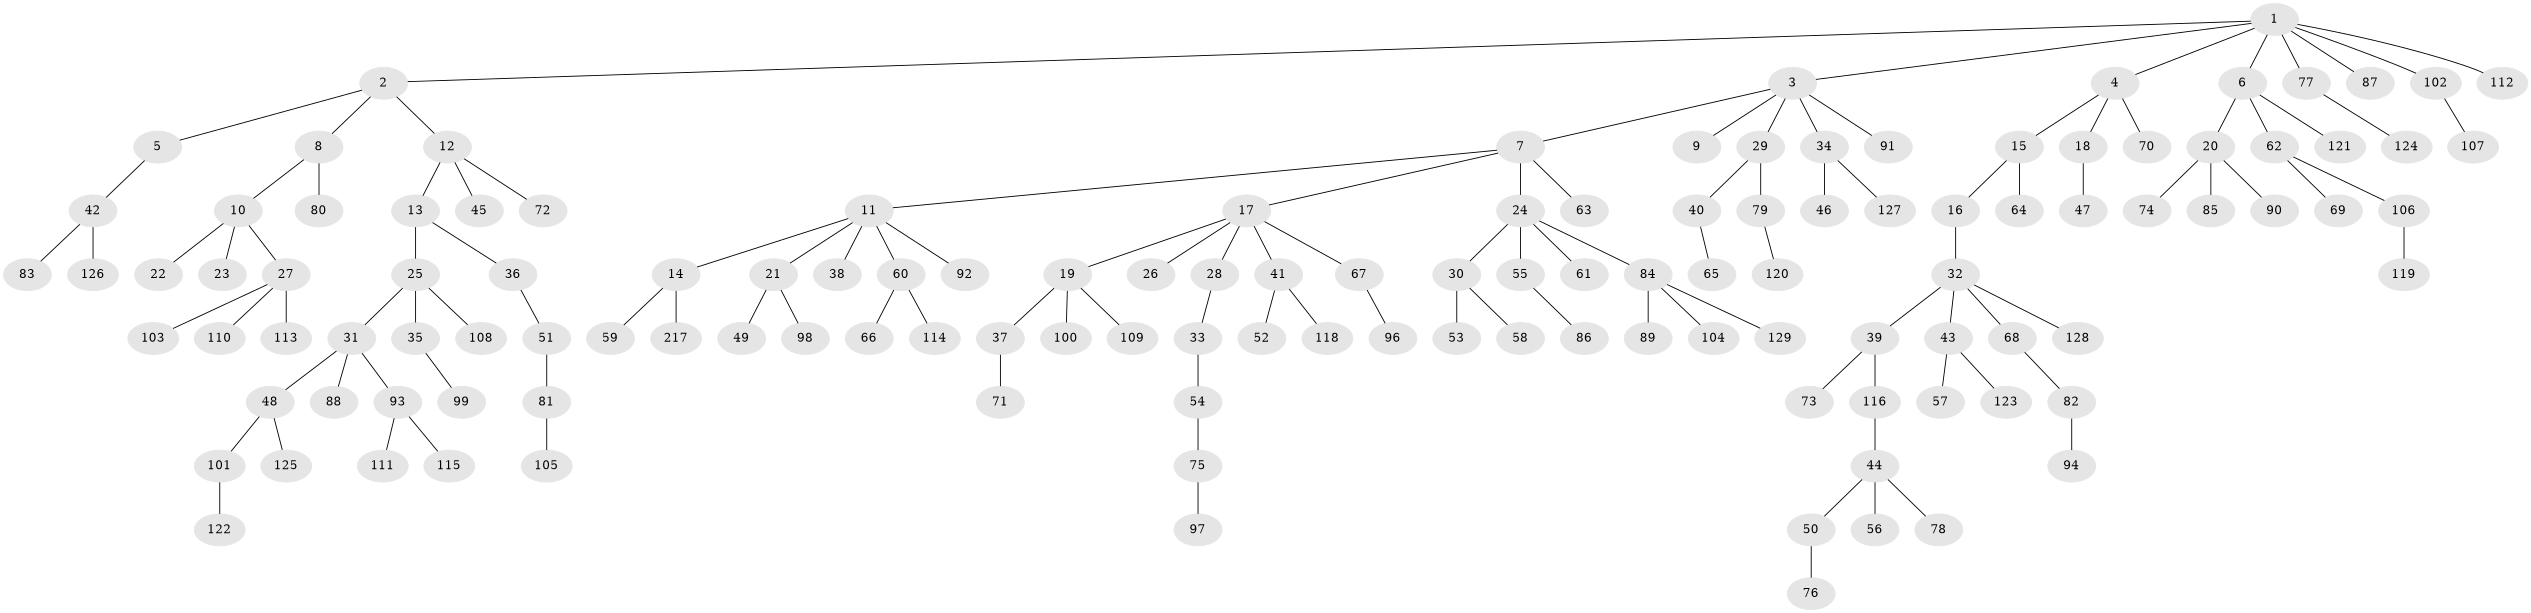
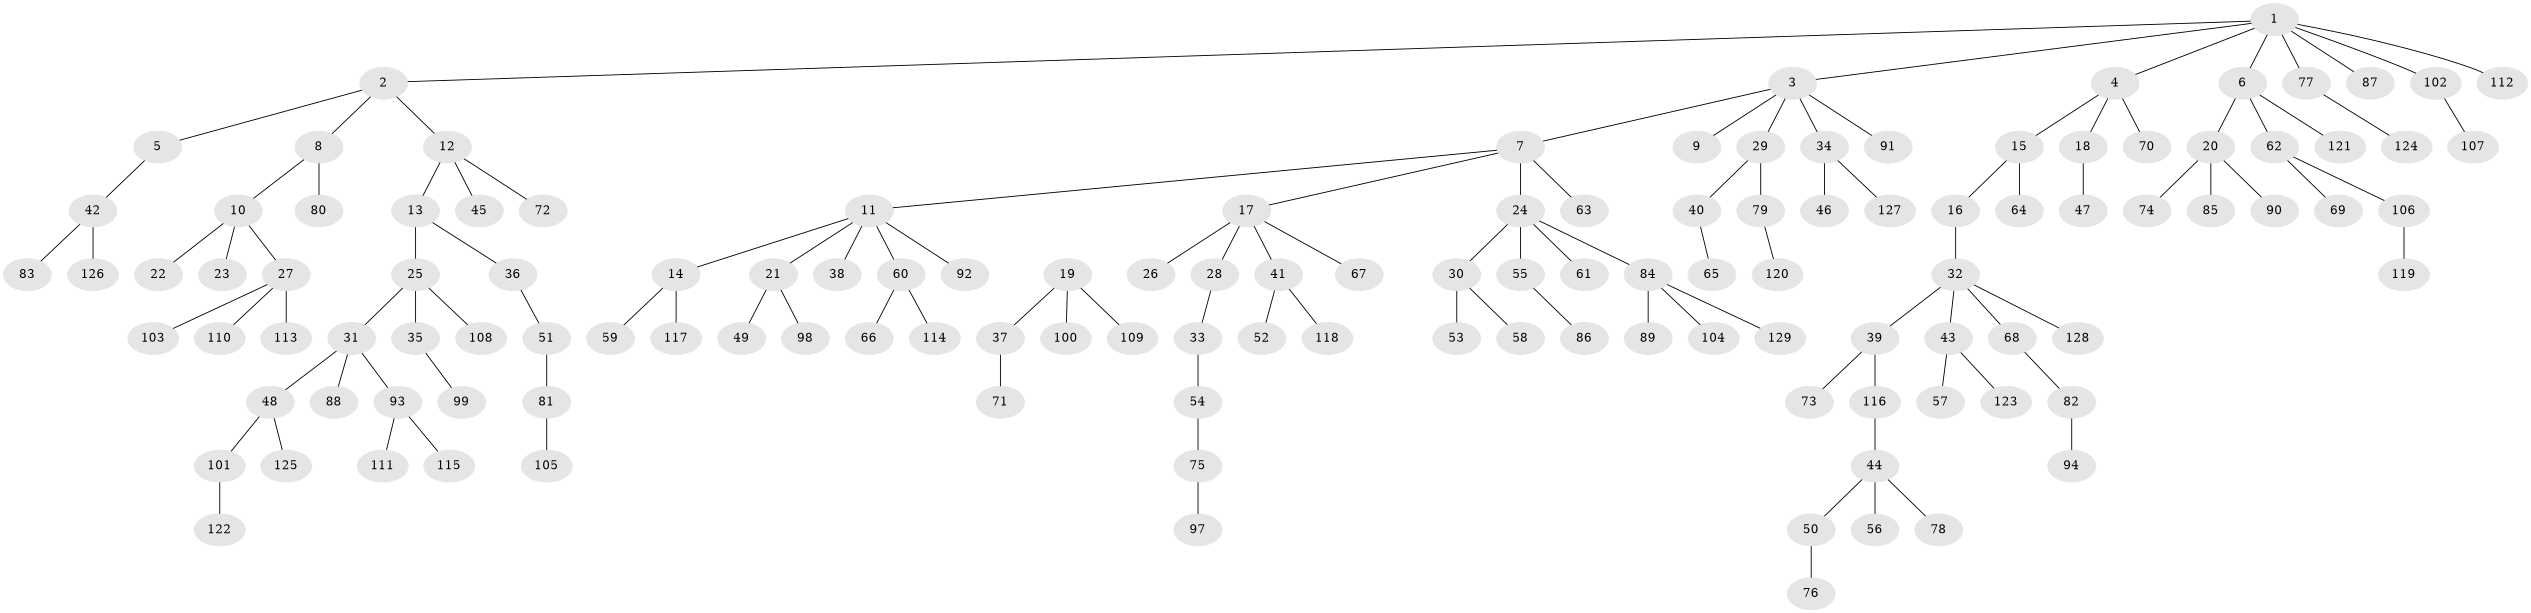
edge "17" -- "19": removed
node "217": label "217" -> "117"
node "96": removed
